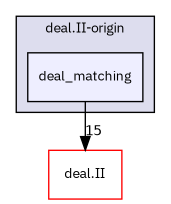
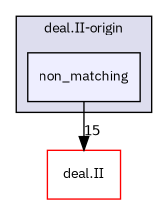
node "deal_matching": label "deal_matching" -> "non_matching"
